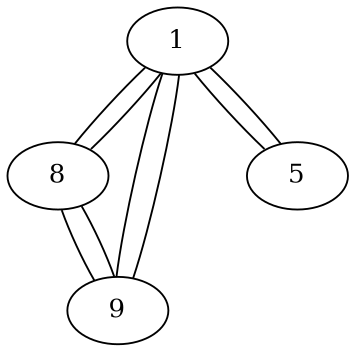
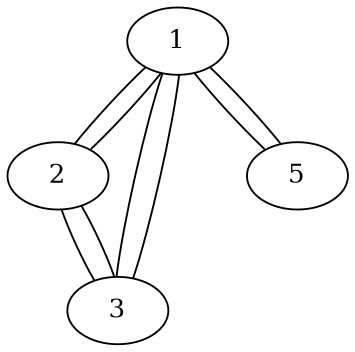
node "8": label "8" -> "2"
node "9": label "9" -> "3"
